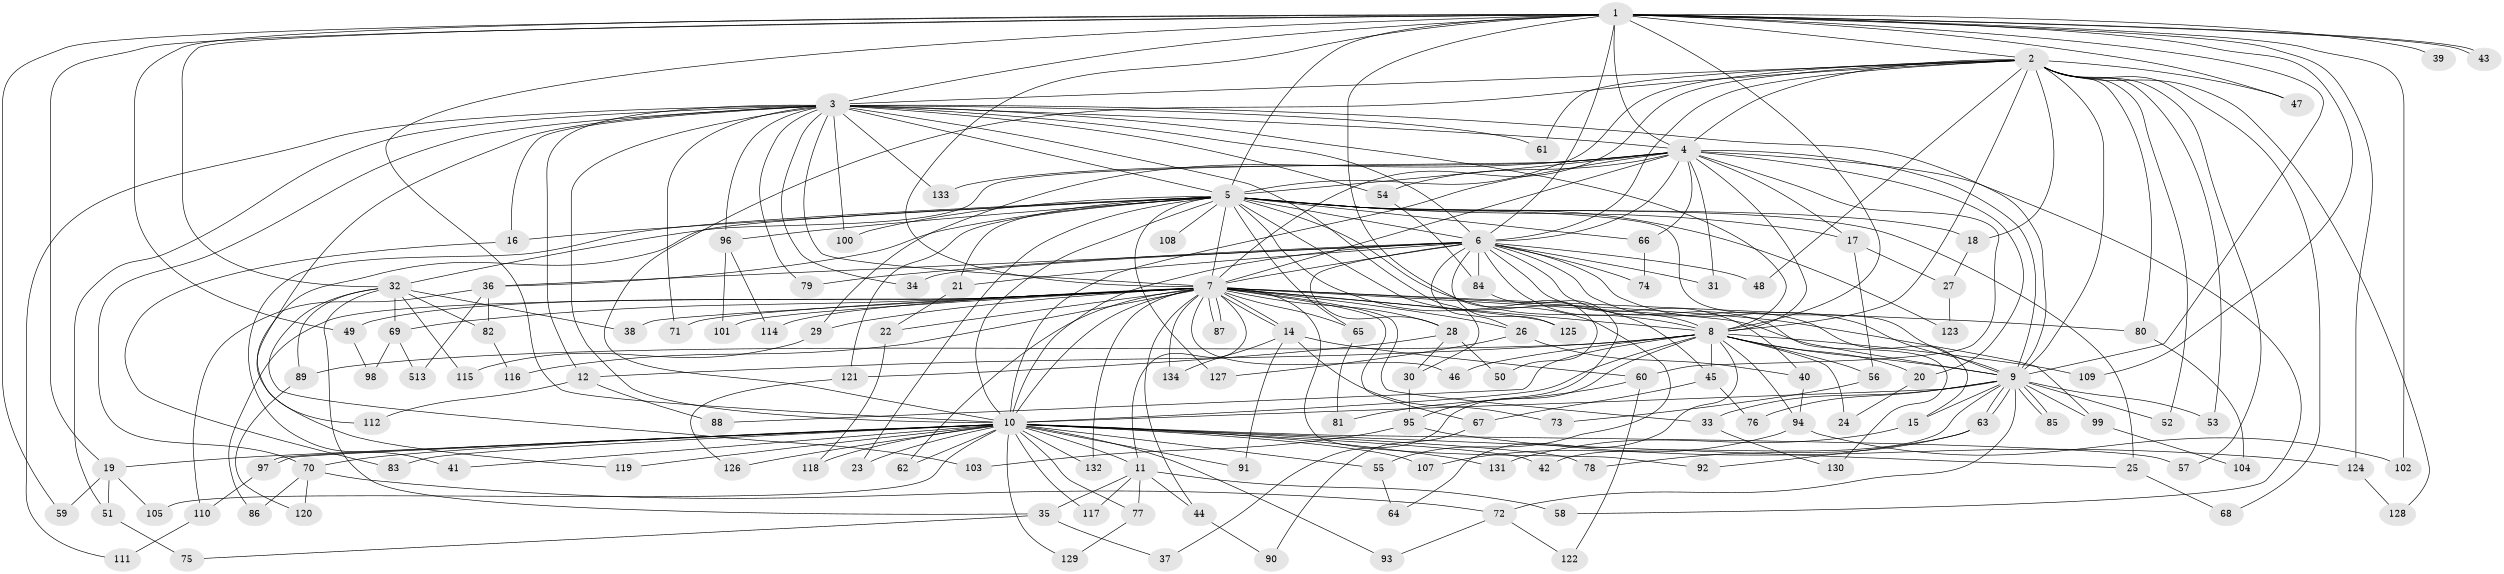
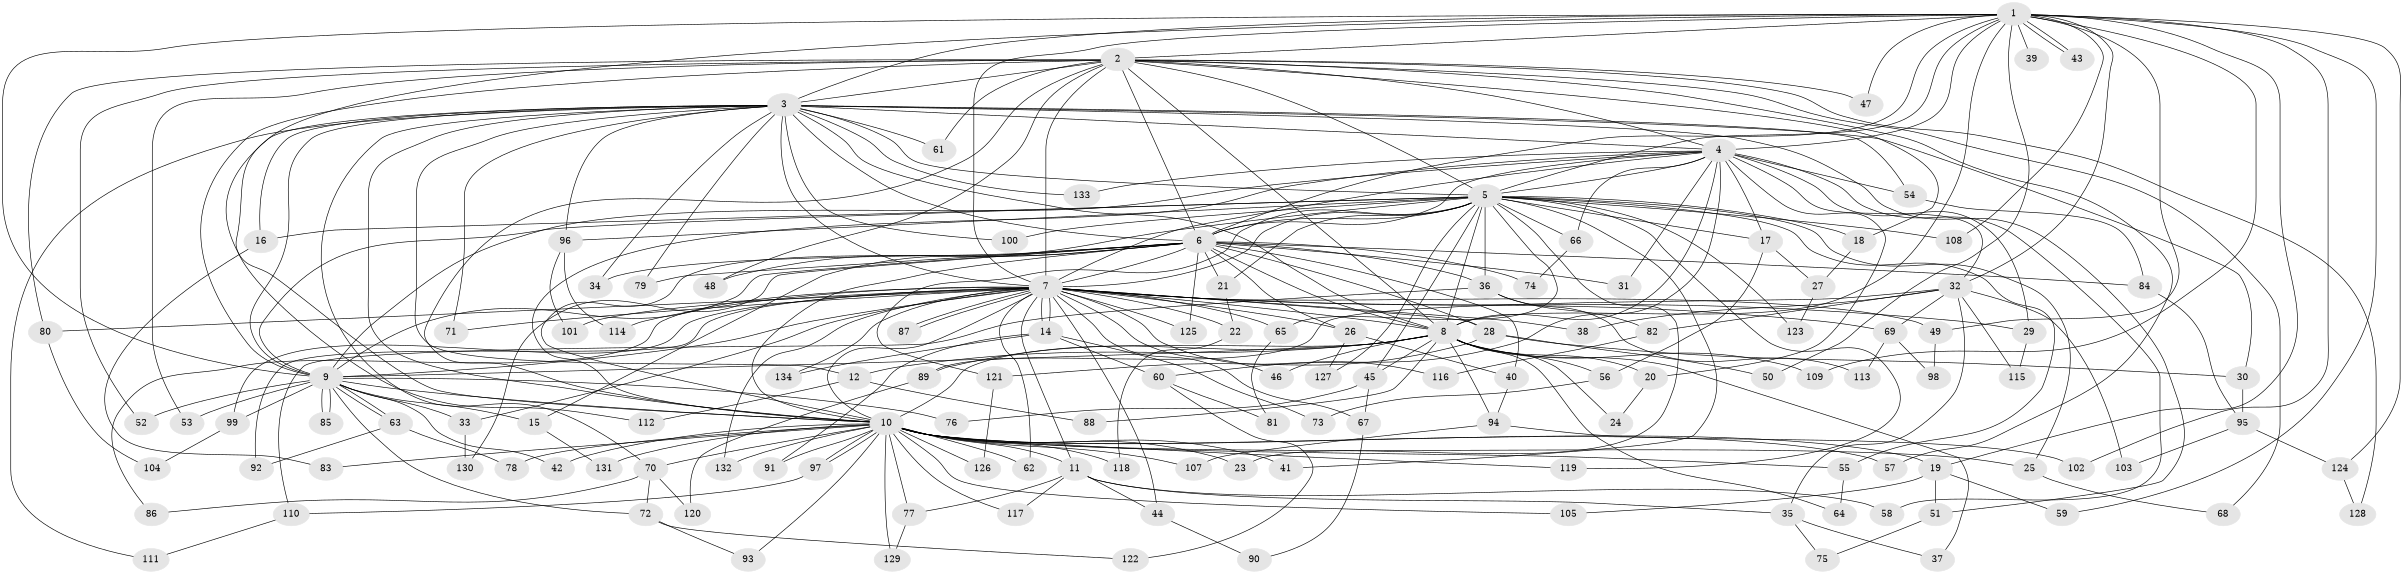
edge "1" -- "108": added
node "513": label "513" -> "113"
